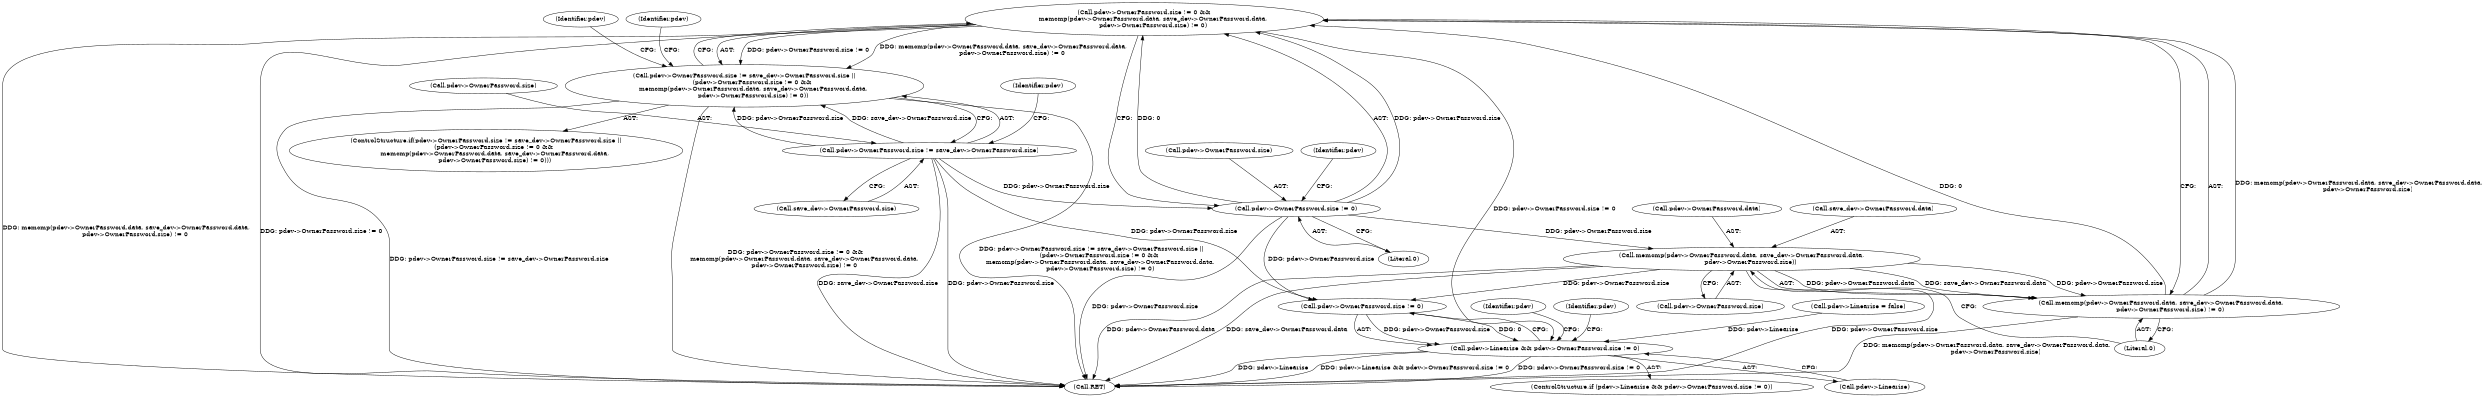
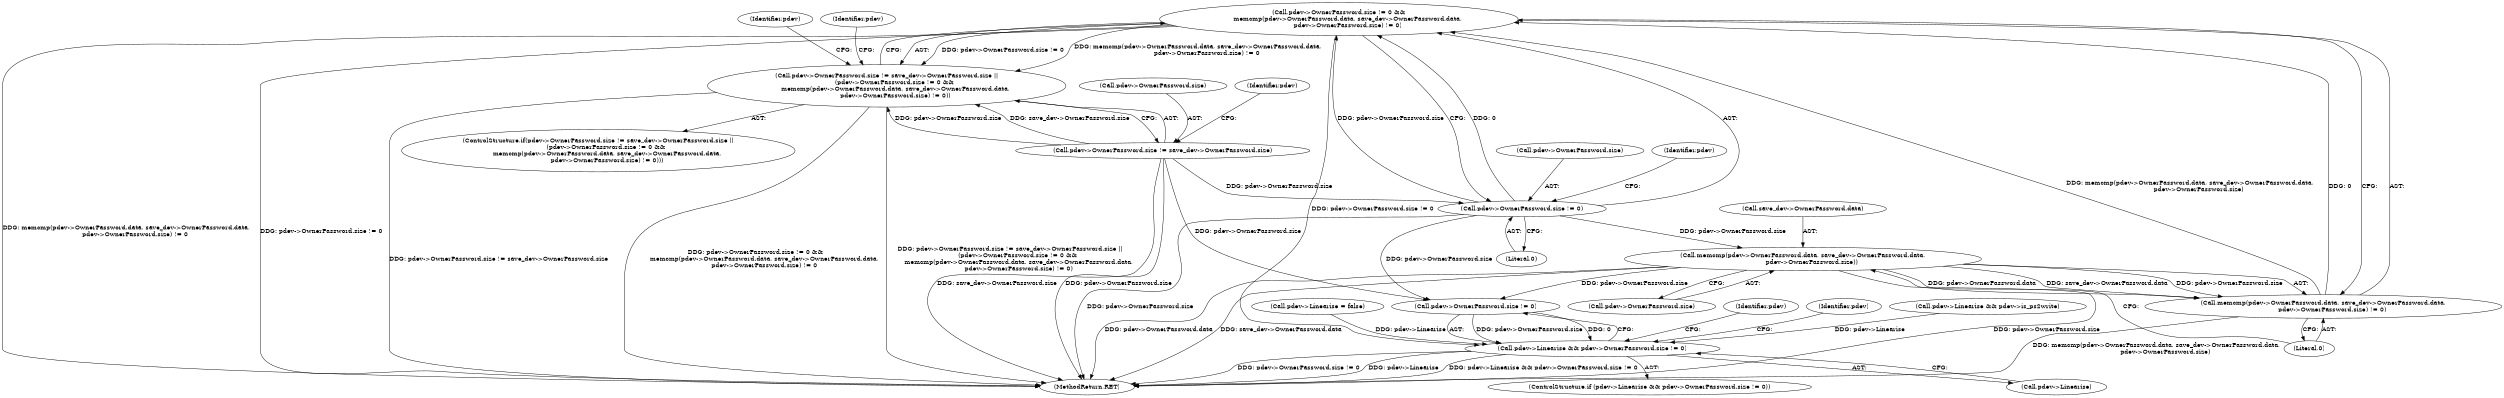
node "(Call,save_dev->OwnerPassword.size)": removed
node "(Call,pdev->OwnerPassword.data)": removed
node "(Call,pdev->Linearise && pdev->is_ps2write)": added
node "(Call,RET)": label "(Call,RET)" -> "(MethodReturn,RET)"
